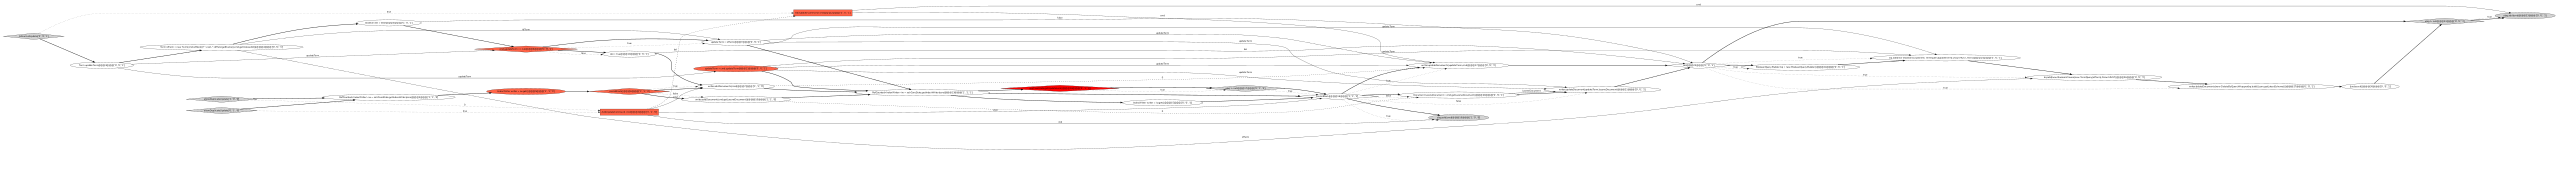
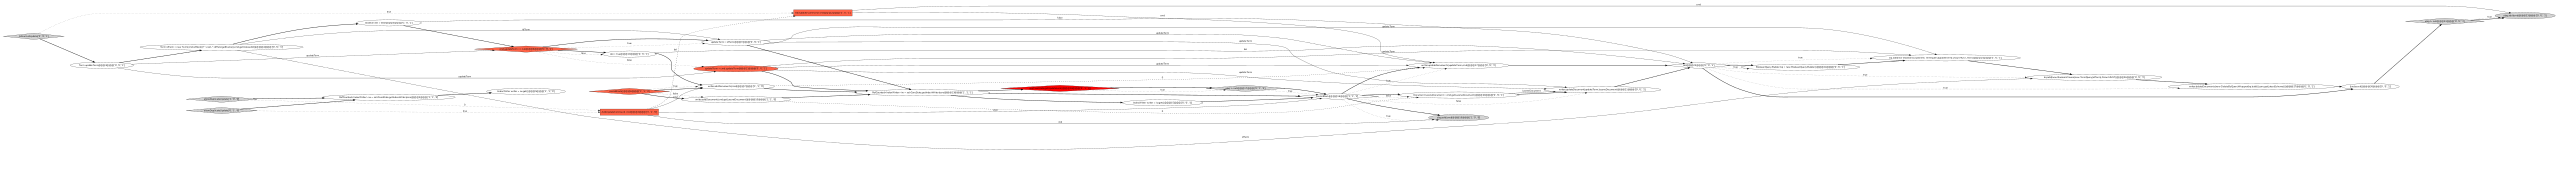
edge "del@@@23@@@['0', '0', '1']" -> "ulog != null@@@33@@@['0', '0', '1']": now "del@@@23@@@['0', '0', '1']" -> "{iw.decref()}@@@30@@@['0', '0', '1']"
edge "cmd.updateTerm == null@@@6@@@['0', '0', '1']" -> "updateTerm = cmd.updateTerm@@@11@@@['0', '0', '1']": added, label "false"
node "IndexWriter writer = iw.get()@@@5@@@['1', '1', '0']": fillcolor tomato -> white
edge "IndexWriter writer = iw.get()@@@5@@@['1', '1', '0']" -> "cmd.isBlock()@@@6@@@['1', '1', '0']": removed
